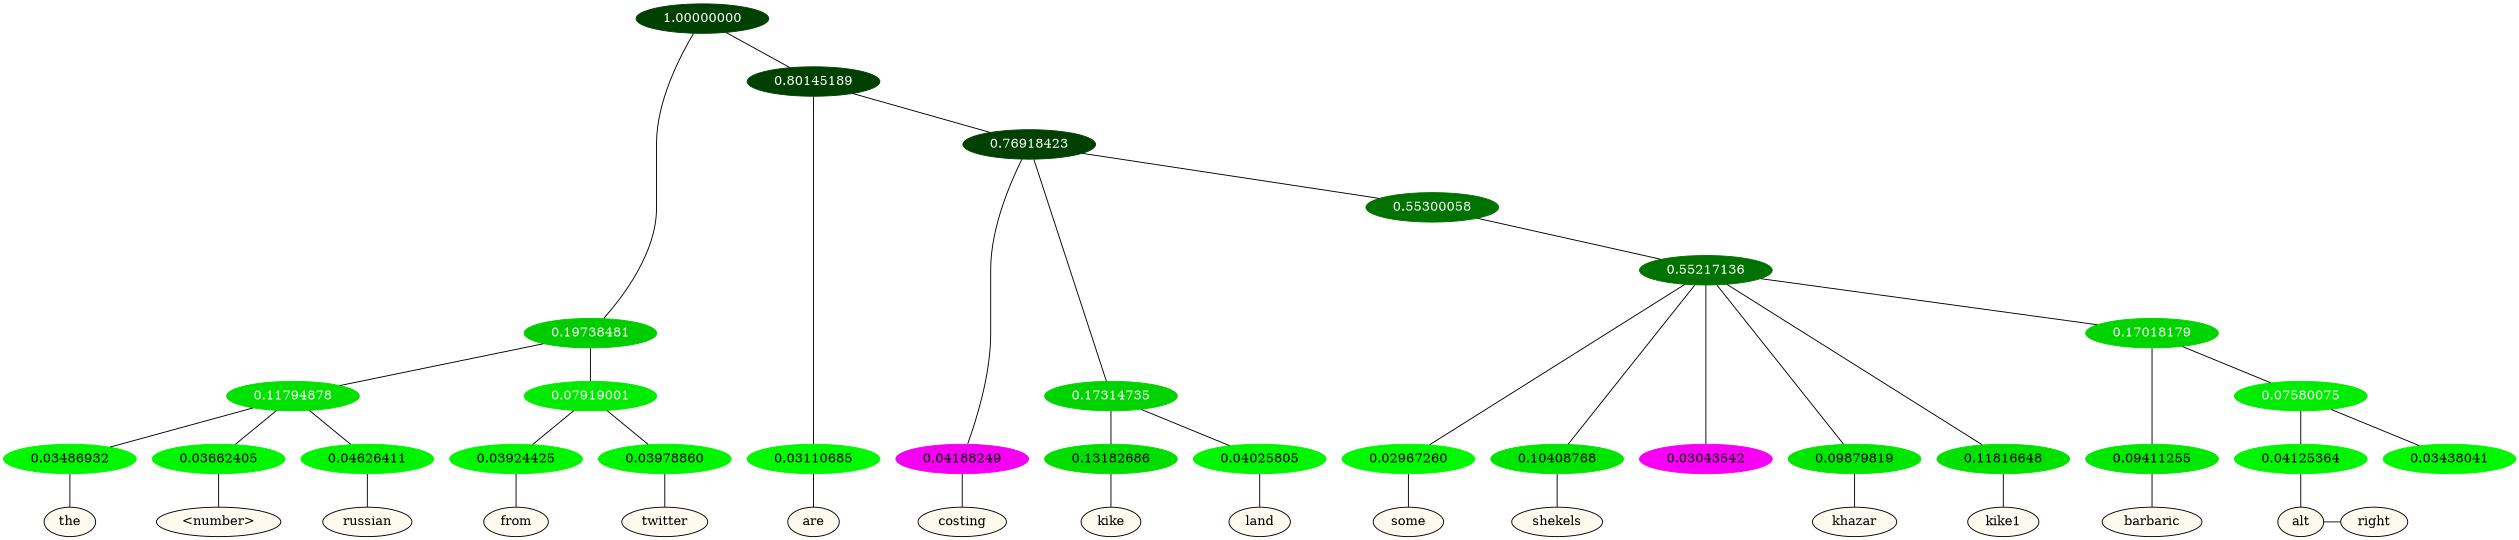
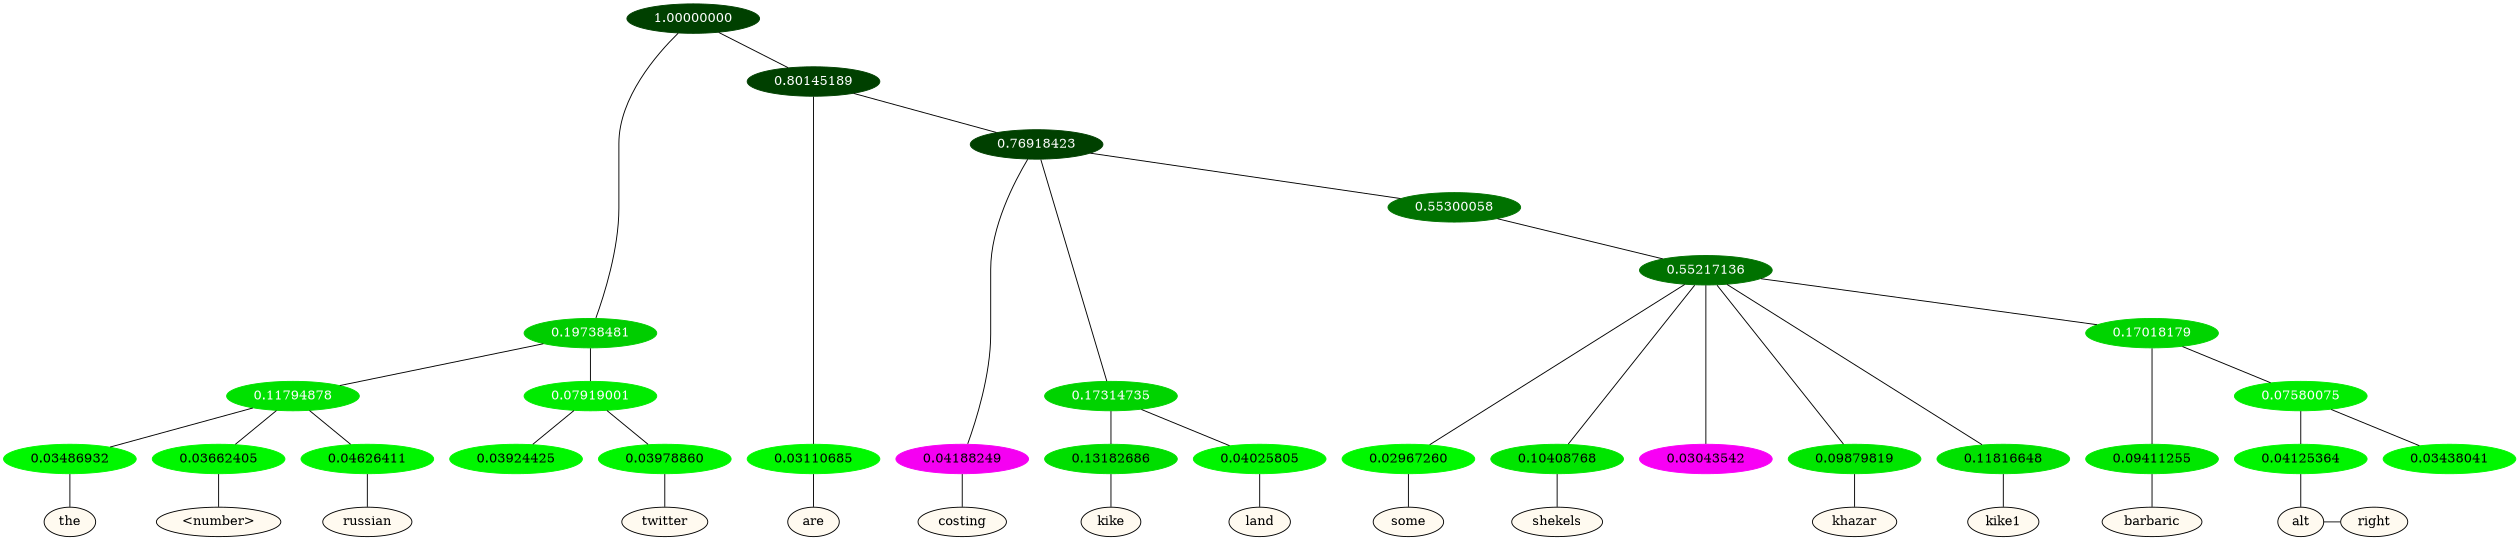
node "from": removed
